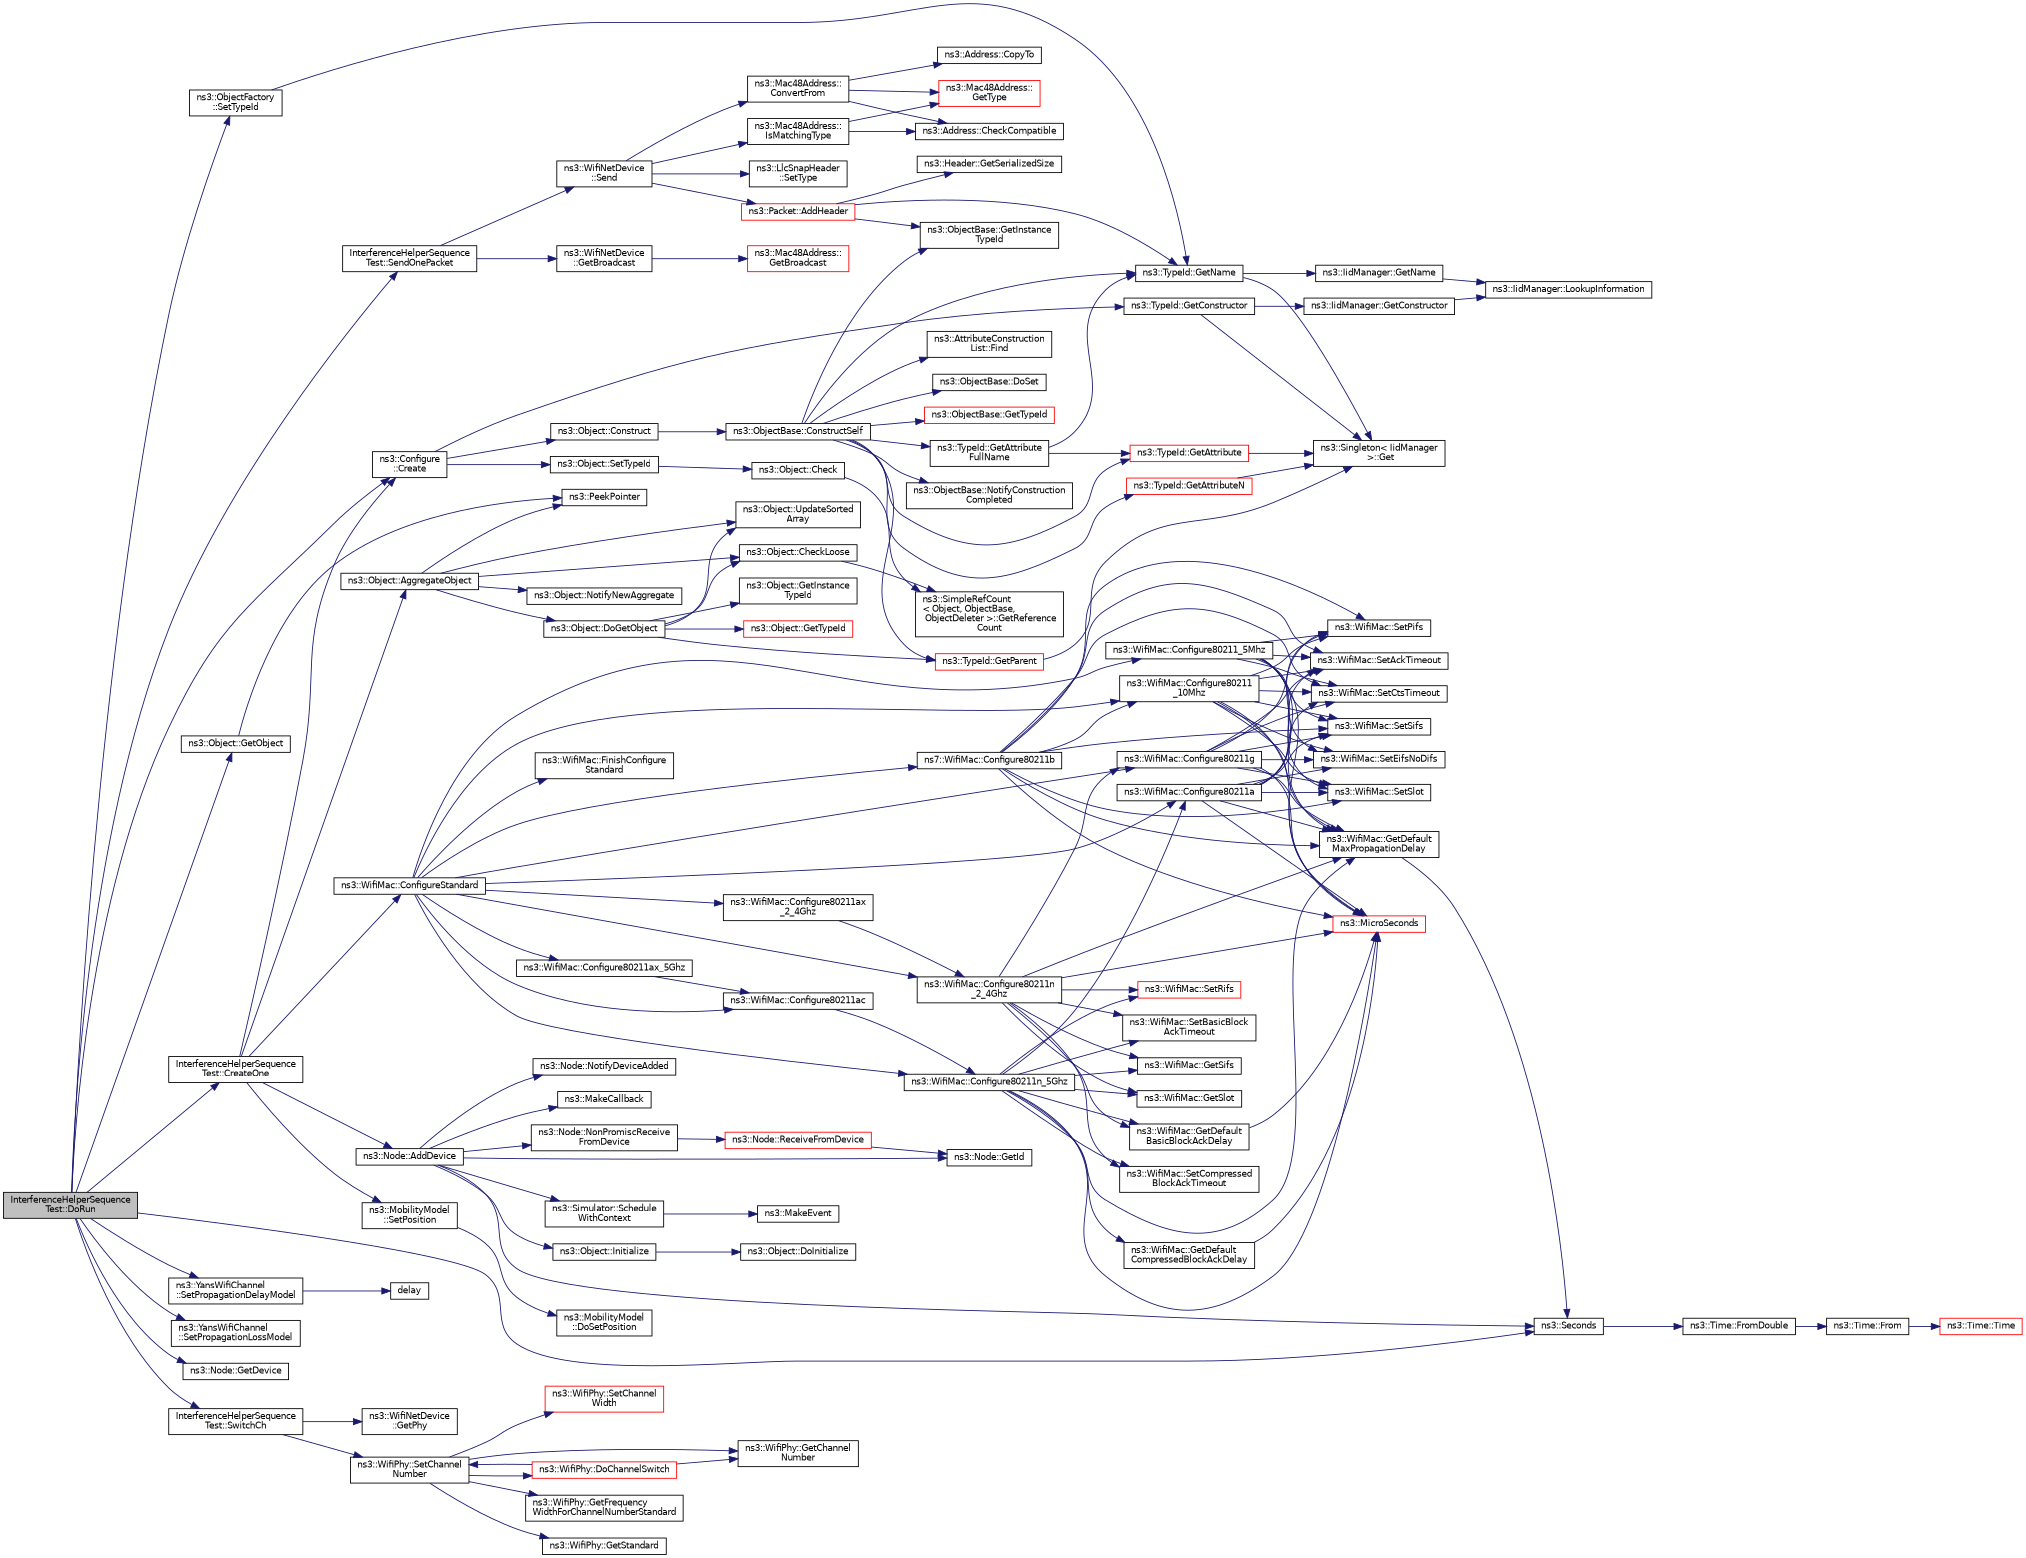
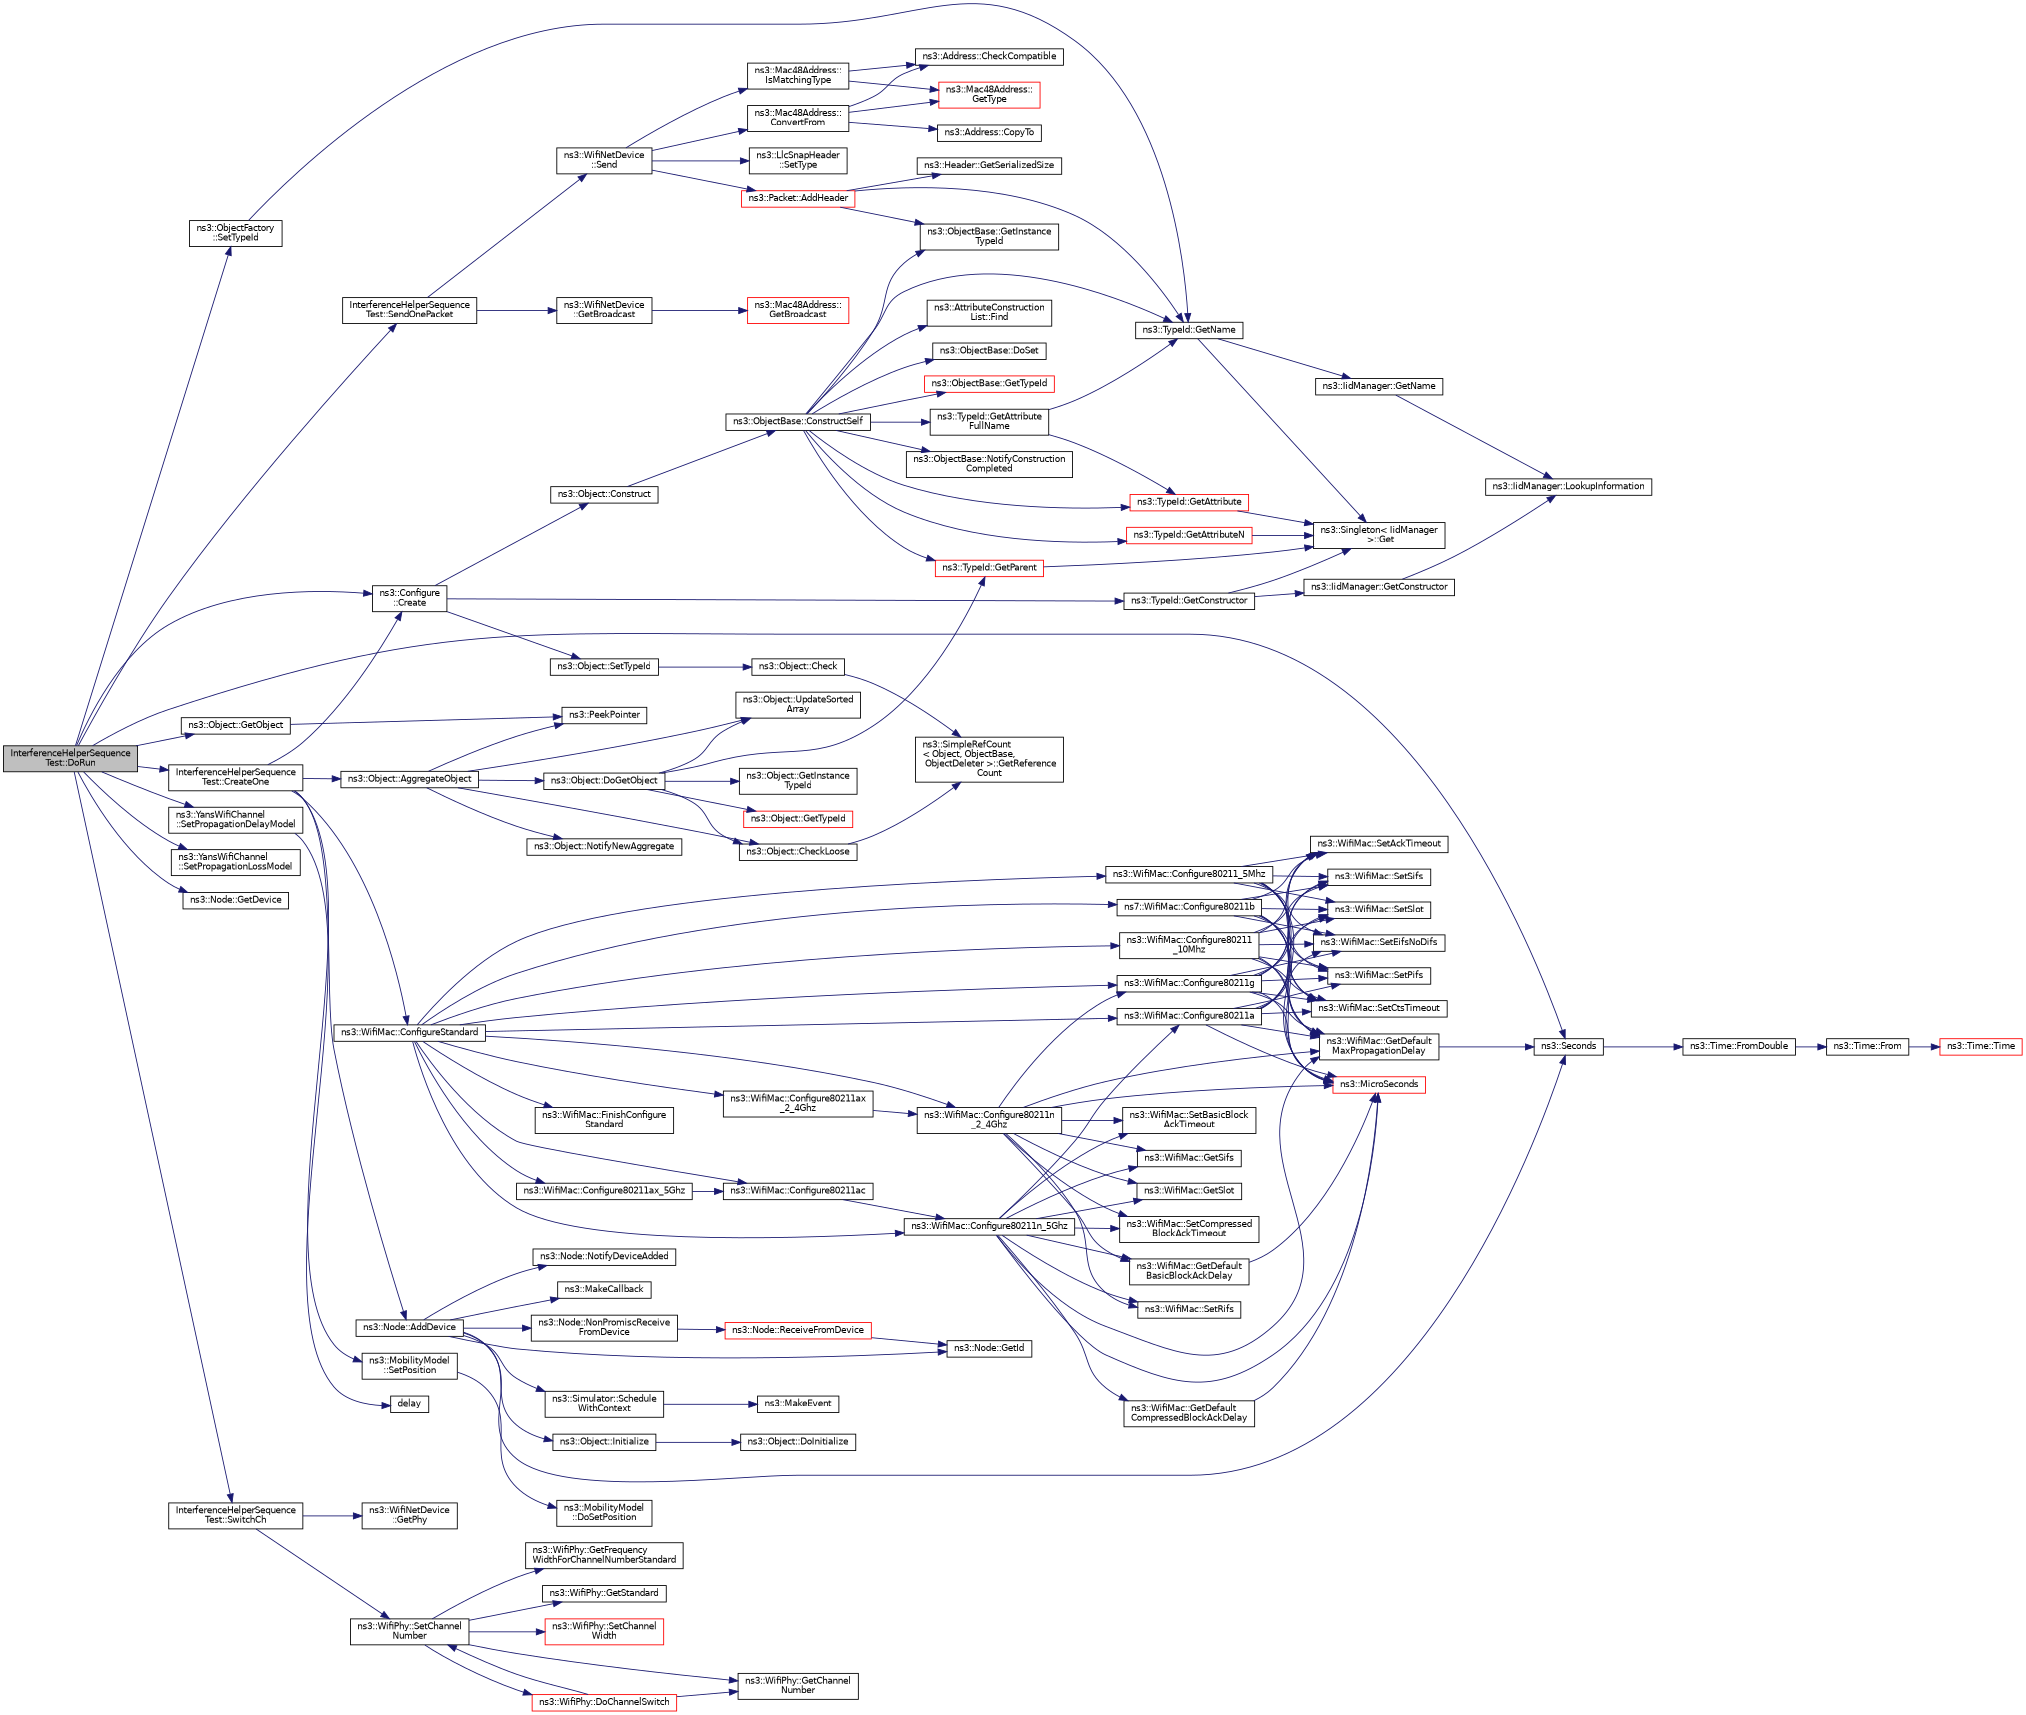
edge "ns7::WifiMac::Configure80211b" -> "ns3::WifiMac::Configure80211 _10Mhz": now "ns7::WifiMac::Configure80211b" -> "ns3::WifiMac::SetEifsNoDifs"
node "ns3::WifiMac::SetRifs": color red -> black
